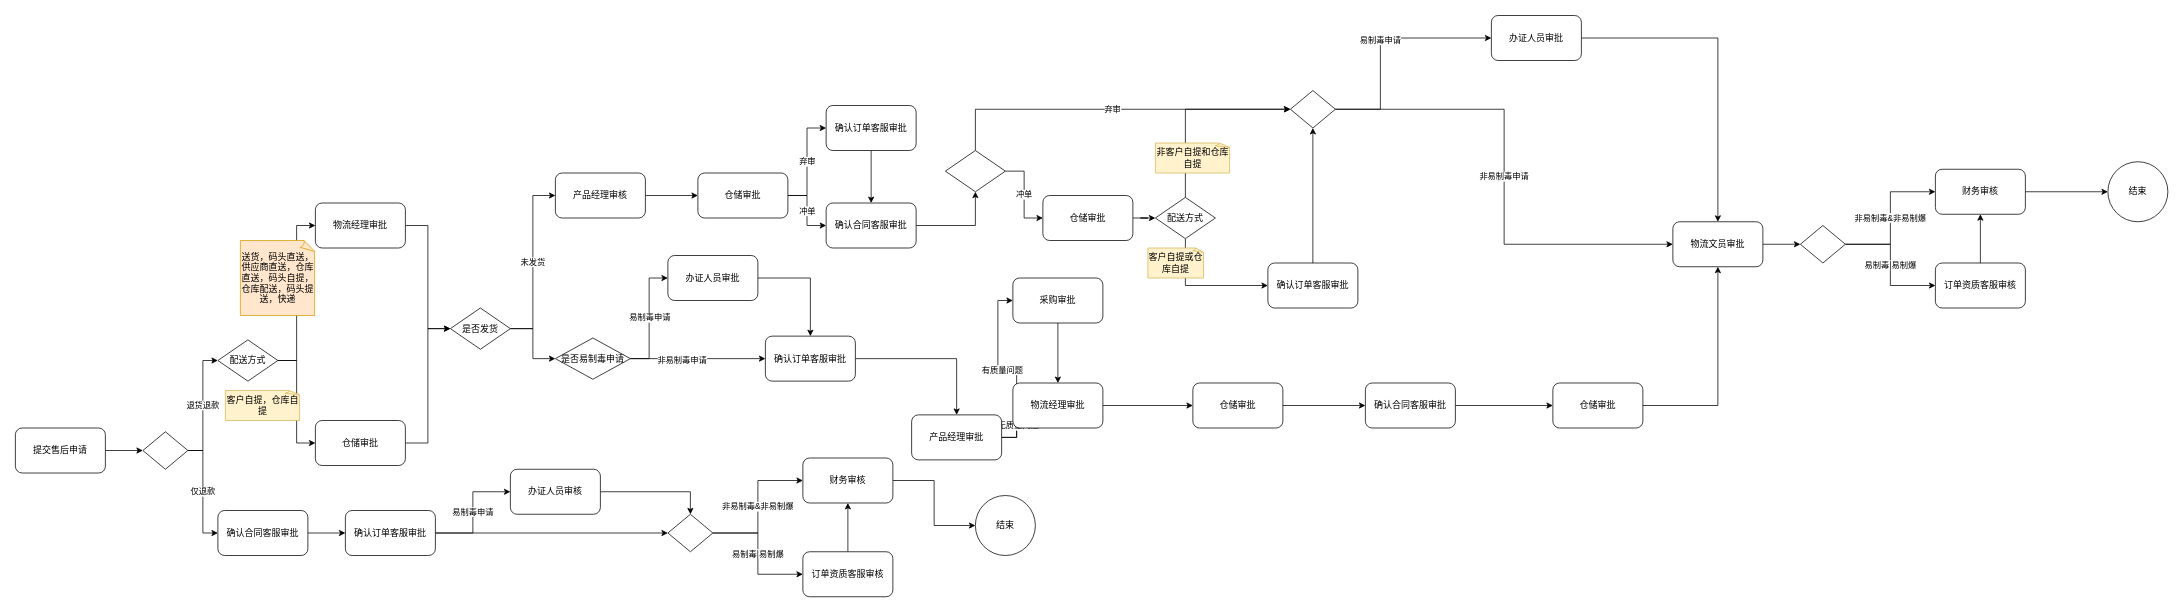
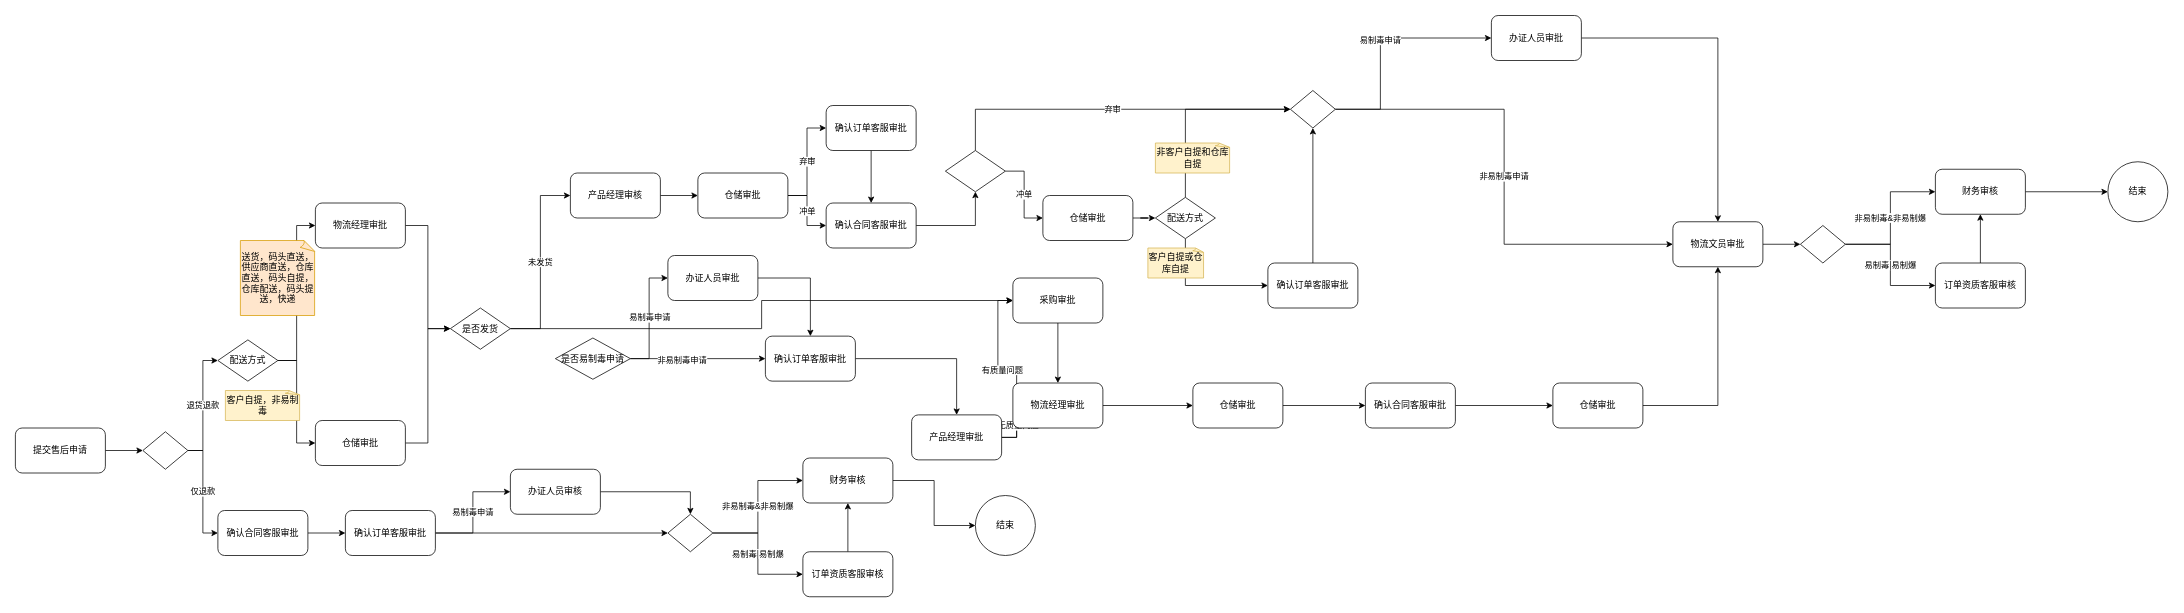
node "产品经理审核": moved (600, 195) -> (615, 195)
edge "是否发货" -> "是否易制毒申请": now "是否发货" -> "采购审批"
node "客户自提，仓库自提": label "客户自提，仓库自提" -> "客户自提，非易制毒"
